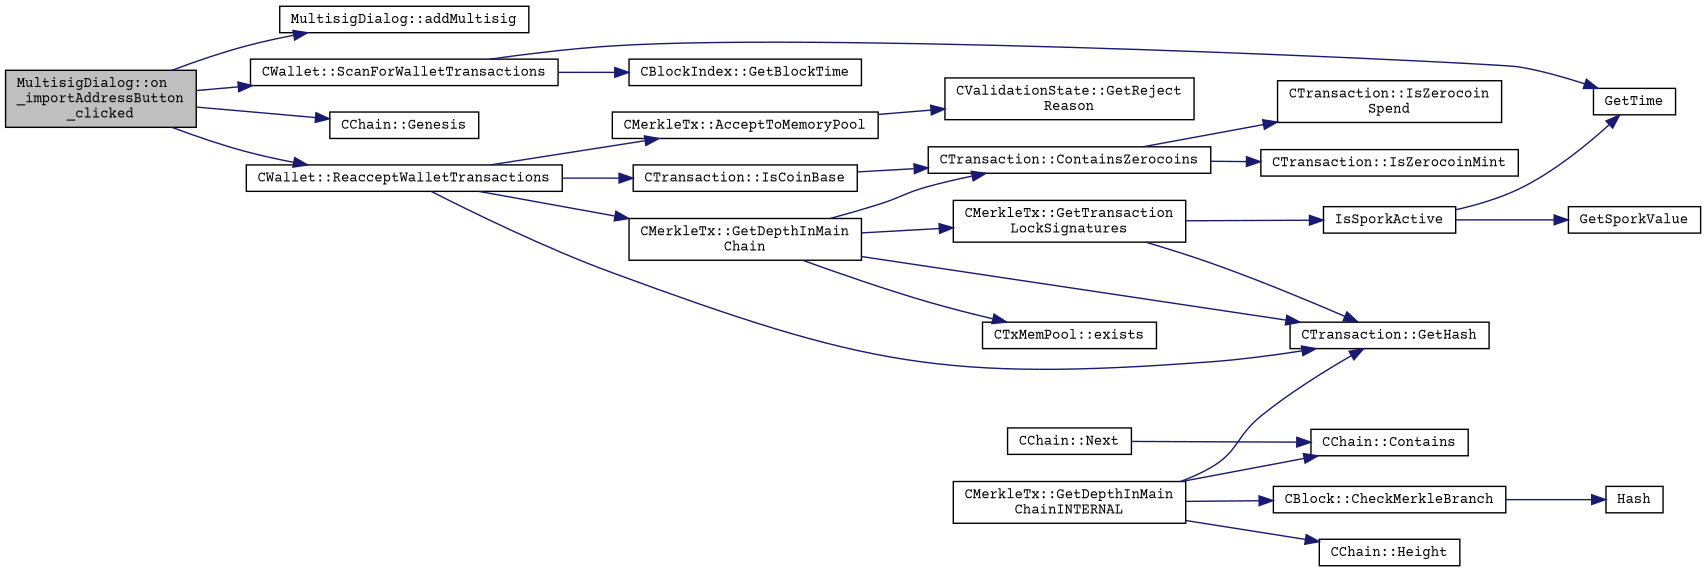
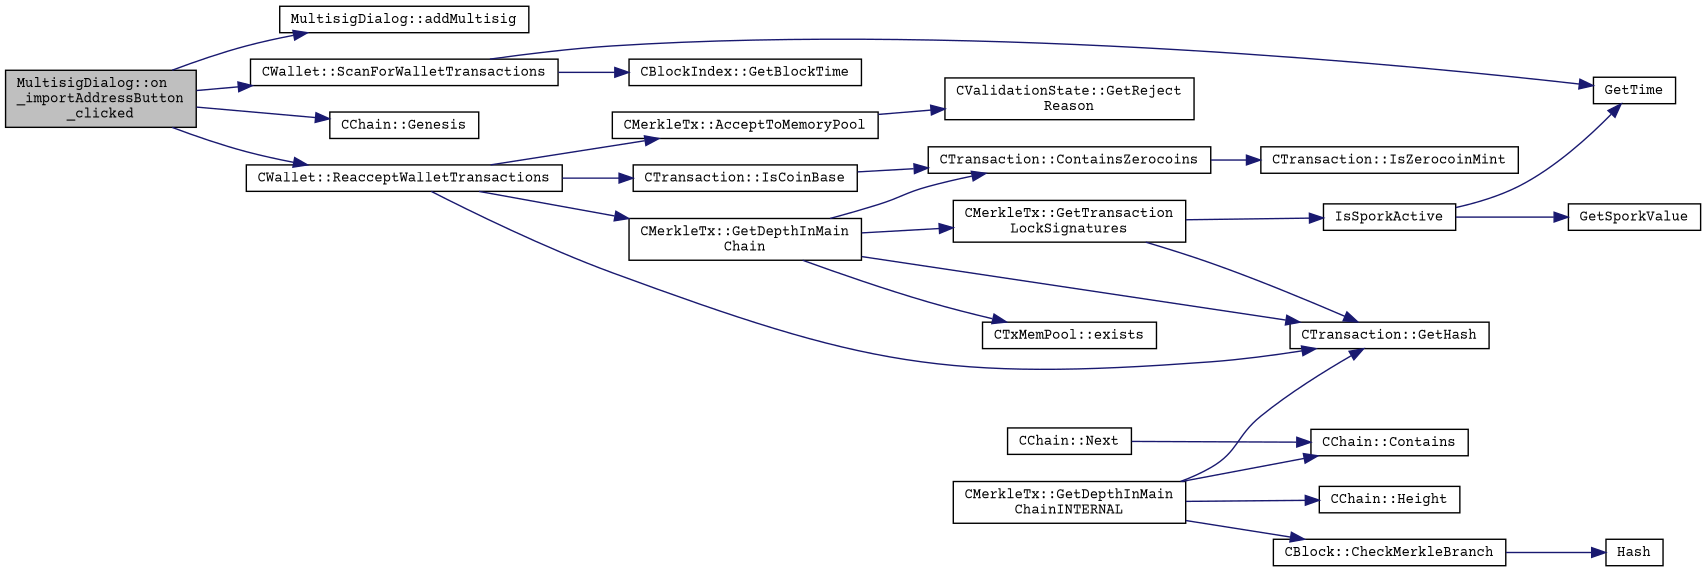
node "CTransaction::IsZerocoin Spend": removed
